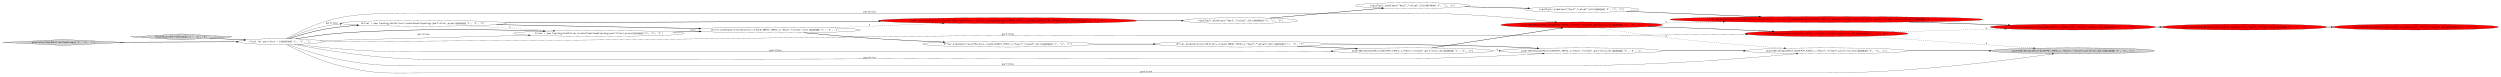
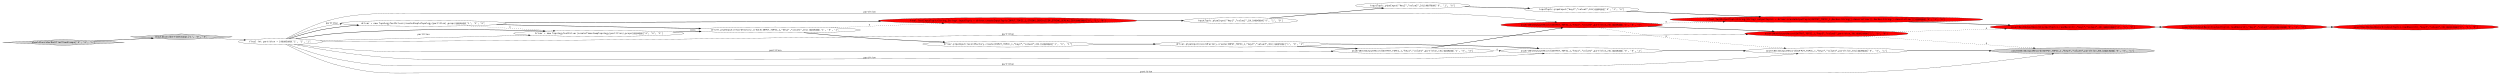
edge "shouldConsiderTimeStamps['1', '0', '0']" -> "final int partition = 10@@@3@@@['1', '1', '1']": style bold -> solid
edge "shouldConsiderModifiedTimeStamps['0', '0', '1']" -> "final int partition = 10@@@3@@@['1', '1', '1']": now "shouldConsiderModifiedTimeStamps['0', '0', '1']" -> "shouldConsiderTimeStamps['1', '0', '0']"
